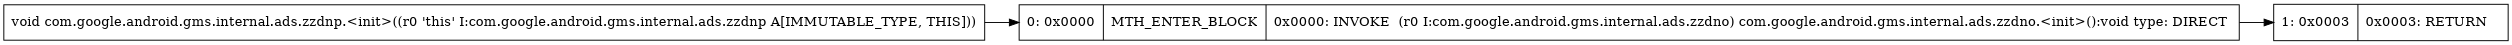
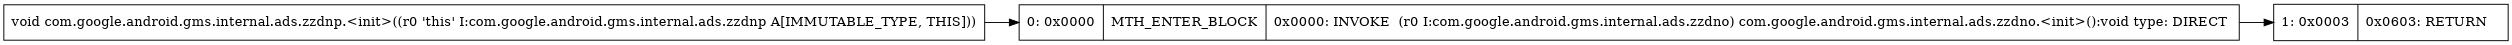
node "1: 0x0003": text "0x0003: RETURN" -> "0x0603: RETURN"
